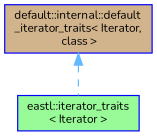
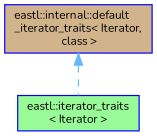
node "default::internal::default _iterator_traits< Iterator, class >": label "default::internal::default _iterator_traits< Iterator, class >" -> "eastl::internal::default _iterator_traits< Iterator, class >"
